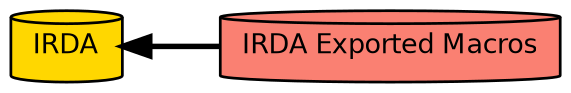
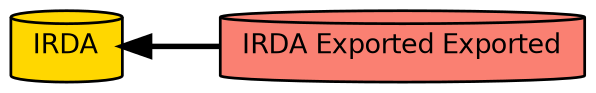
node "IRDA Exported Macros": label "IRDA Exported Macros" -> "IRDA Exported Exported"
